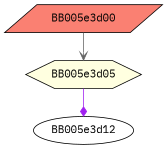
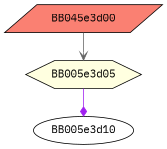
node "BB005e3d00": label "BB005e3d00" -> "BB045e3d00"
node "BB005e3d12": label "BB005e3d12" -> "BB005e3d10"
